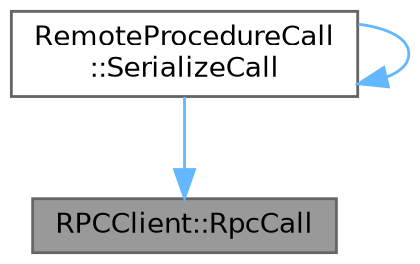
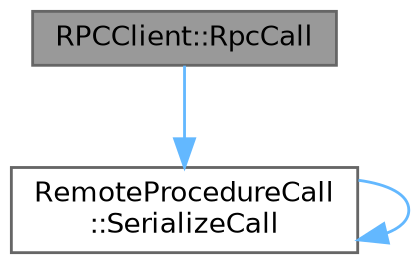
edge "RemoteProcedureCall ::SerializeCall" -> "RPCClient::RpcCall": reversed
